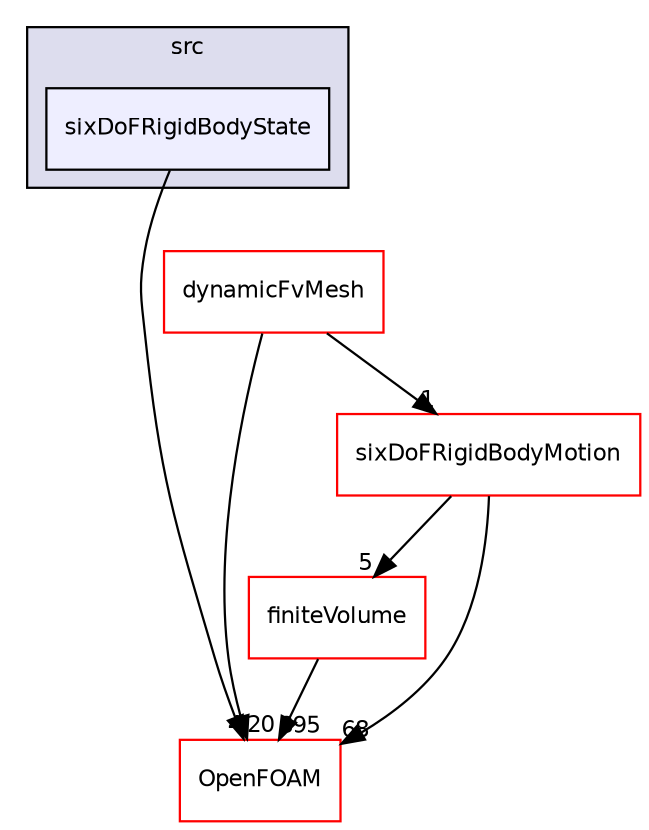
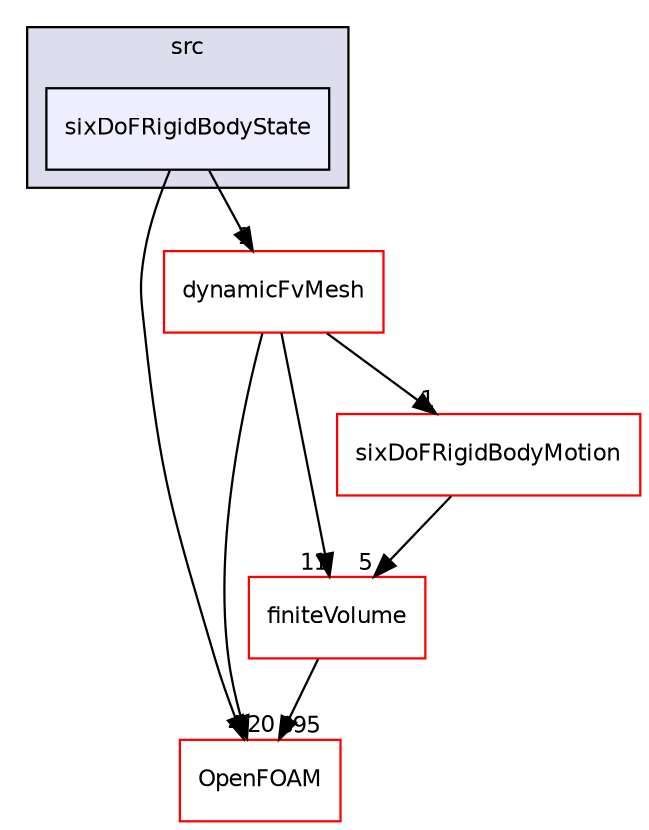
edge "sixDoFRigidBodyState" -> "dynamicFvMesh": added
edge "dynamicFvMesh" -> "finiteVolume": added
edge "sixDoFRigidBodyMotion" -> "OpenFOAM": removed
